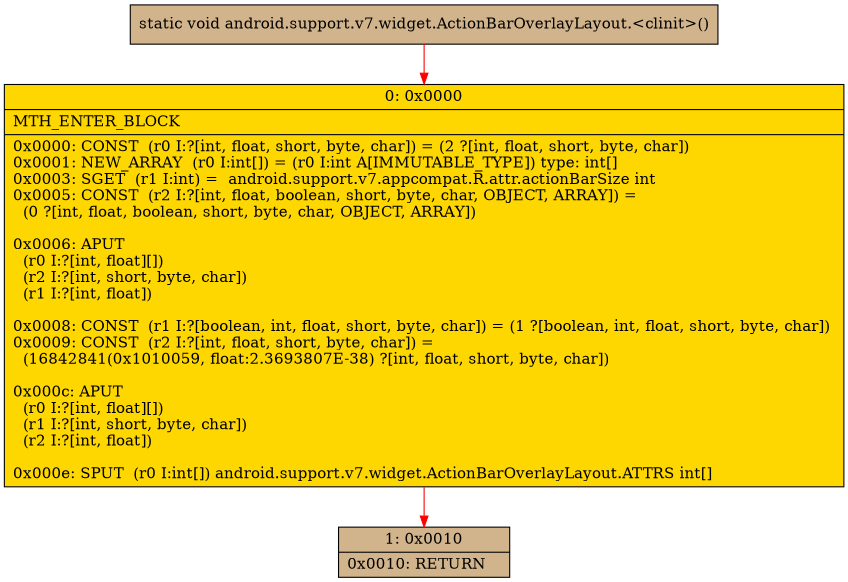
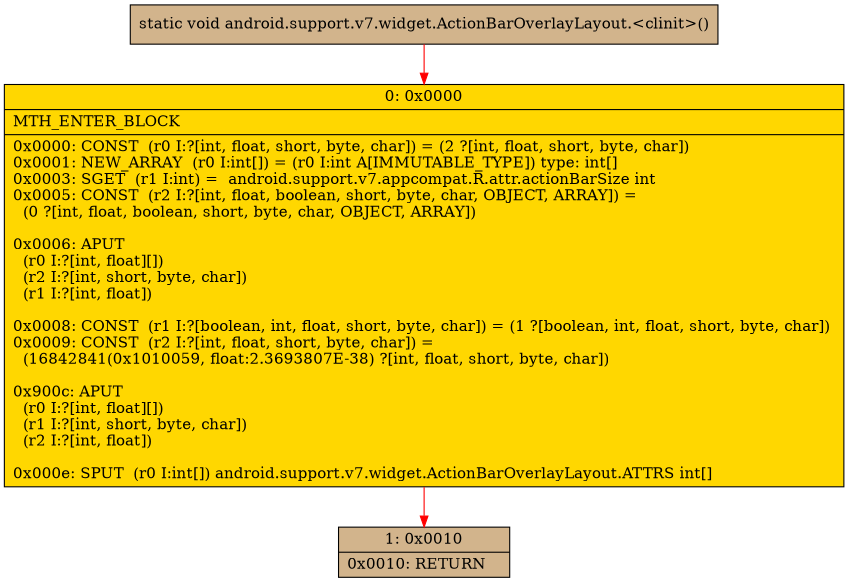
node "0: 0x0000": text "0x000c: APUT" -> "0x900c: APUT"
